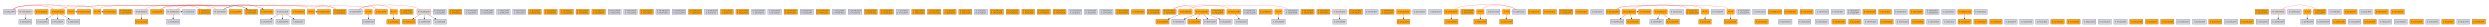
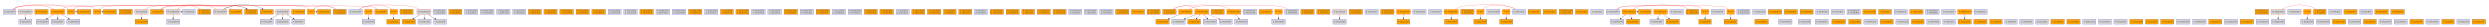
node "b: 28/02/1599": fillcolor orange -> lightgrey
